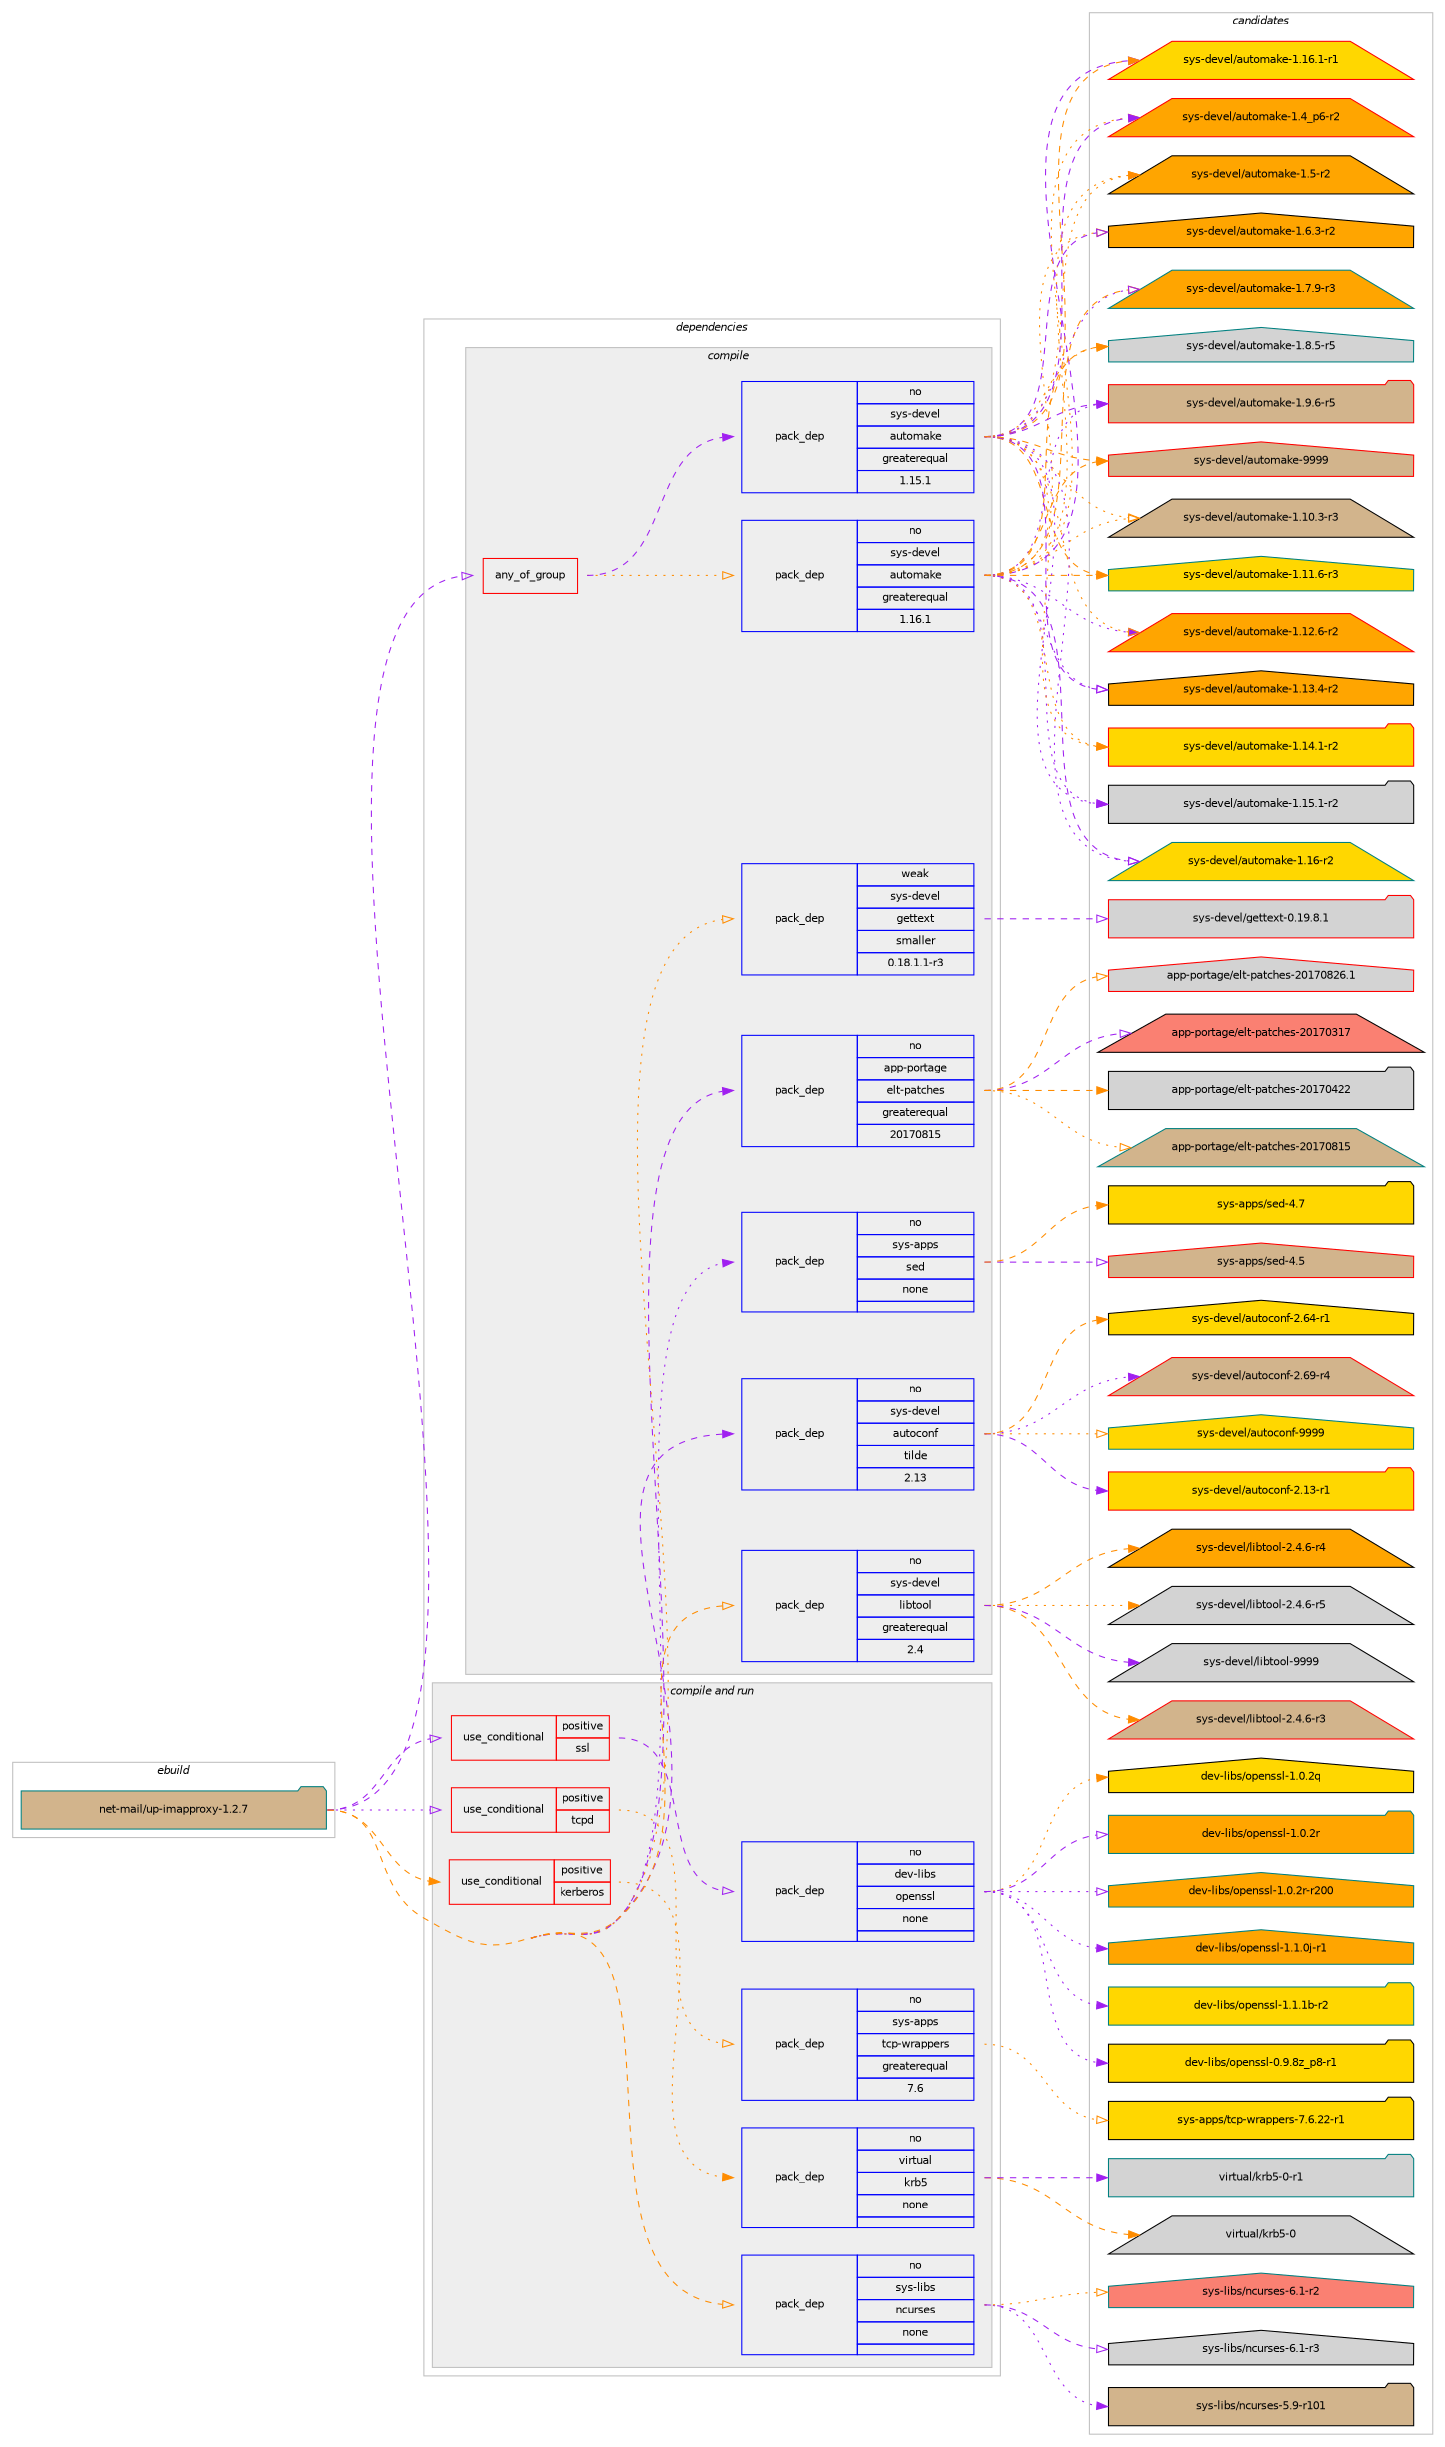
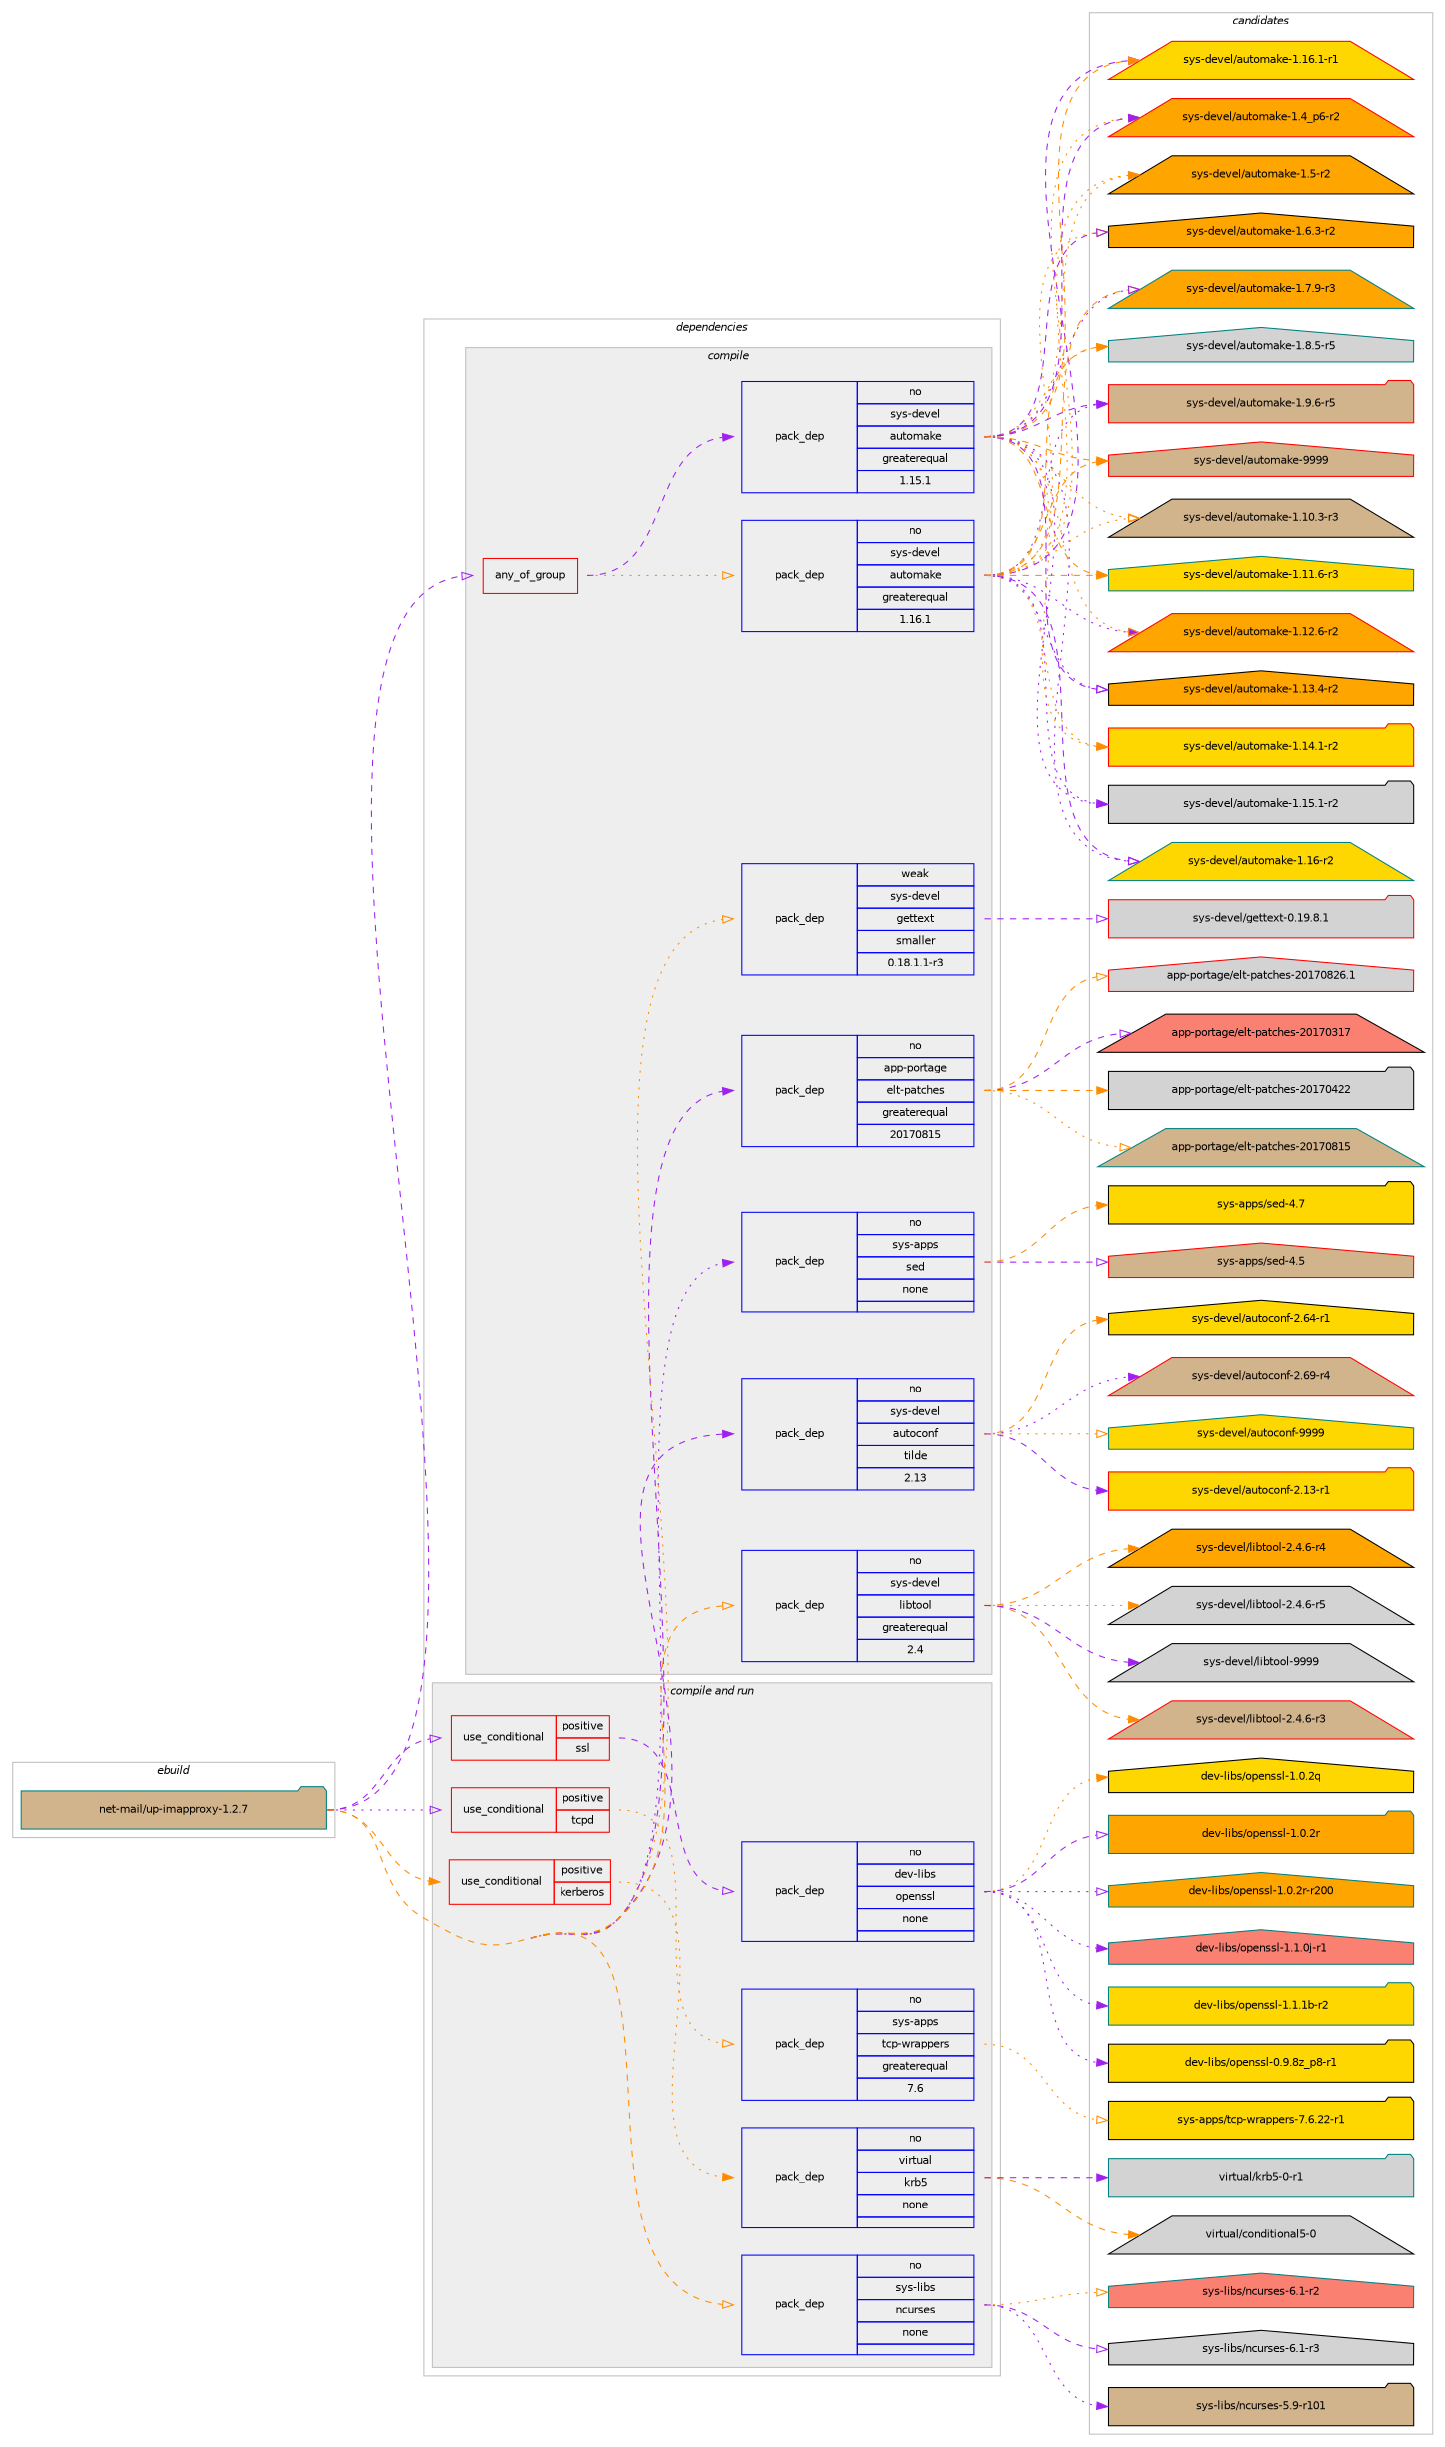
node "dev-libs/openssl-1.1.0j-r1": fillcolor orange -> salmon
node "virtual/krb5-0": label "virtual/krb5-0" -> "virtual/conditional5-0"
